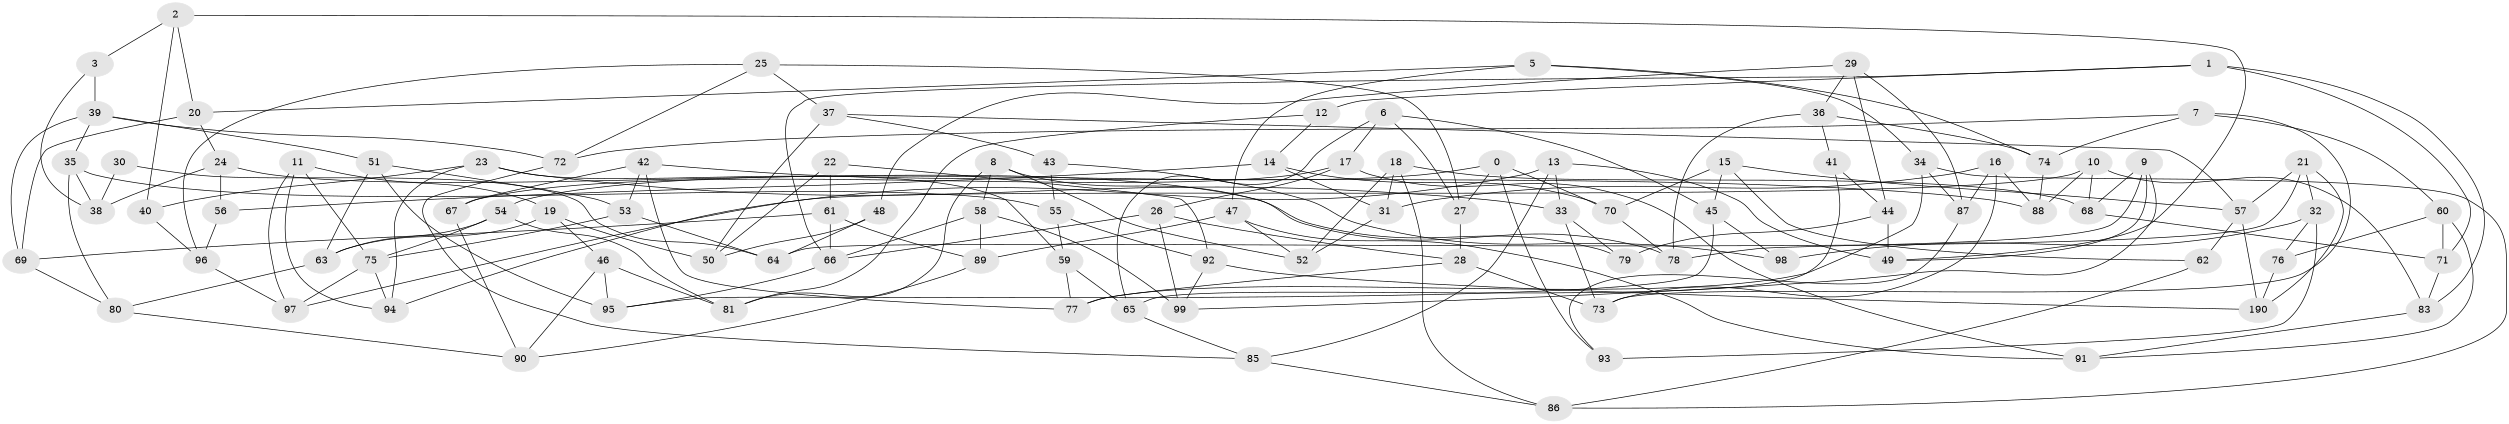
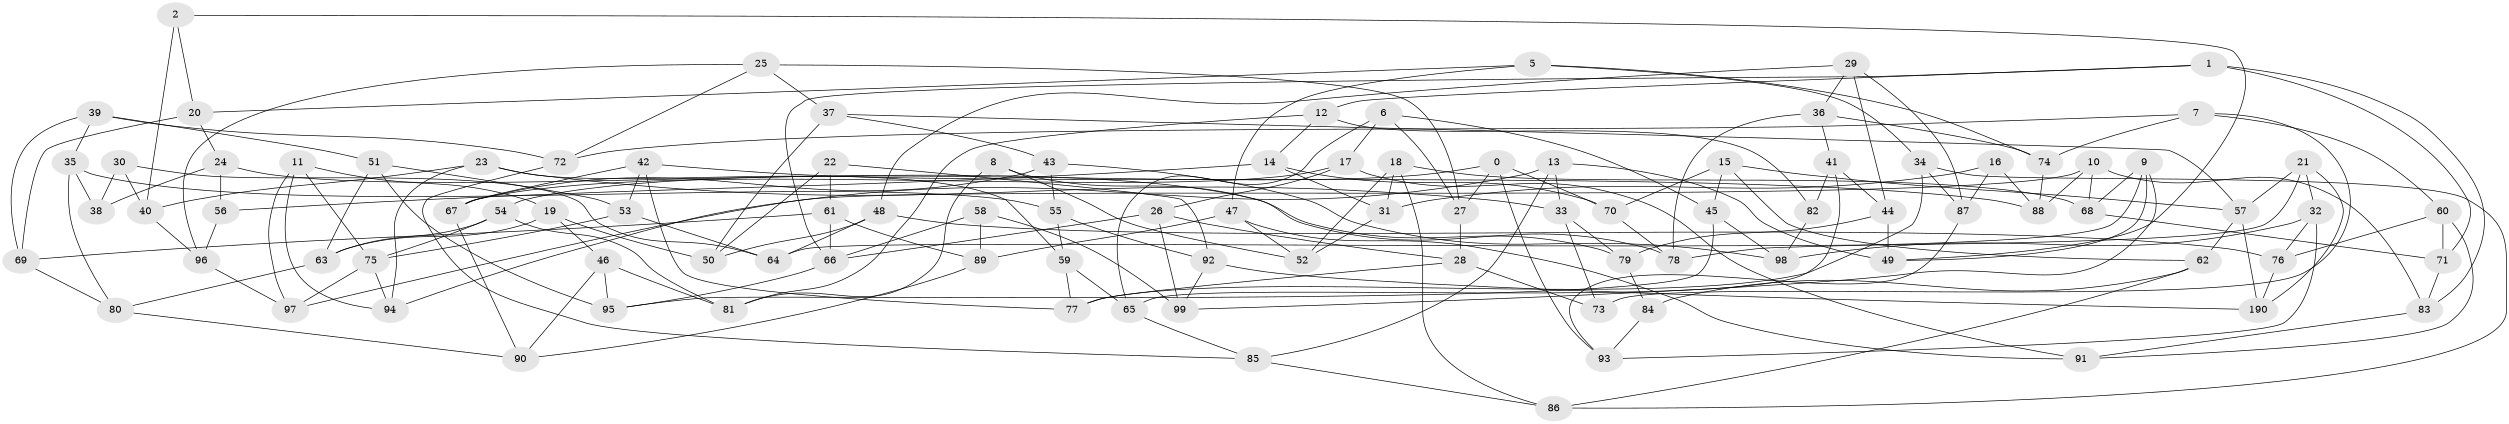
node "3": removed
edge "43" -- "67": added
edge "30" -- "40": added
edge "8" -- "58": removed
node "82": added
edge "48" -- "76": added
edge "16" -- "73": removed
node "84": added
